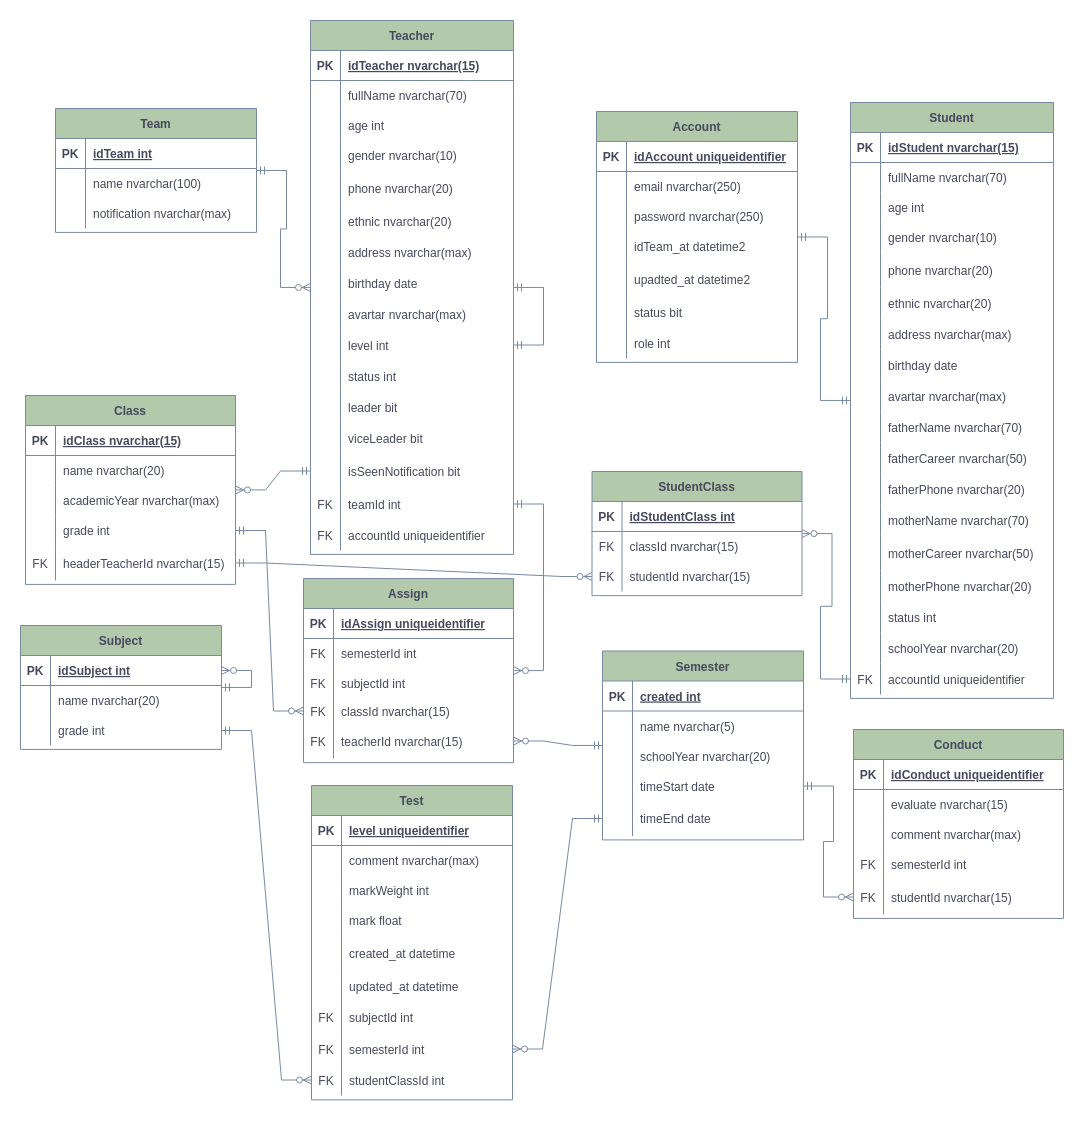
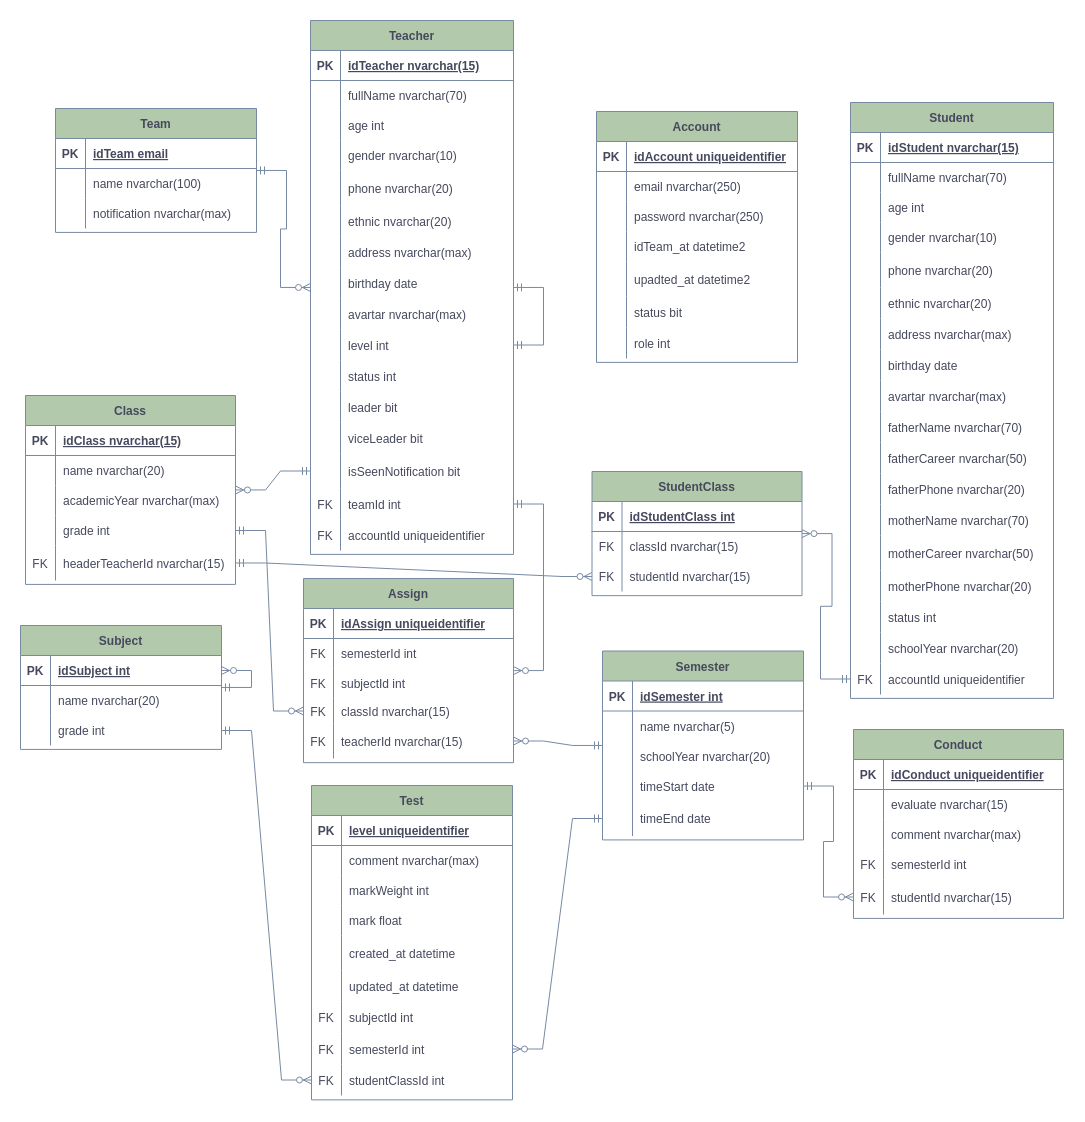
node "idTeam int": label "idTeam int" -> "idTeam email"
edge "Account" -- "Student": removed
node "created int": label "created int" -> "idSemester int"
